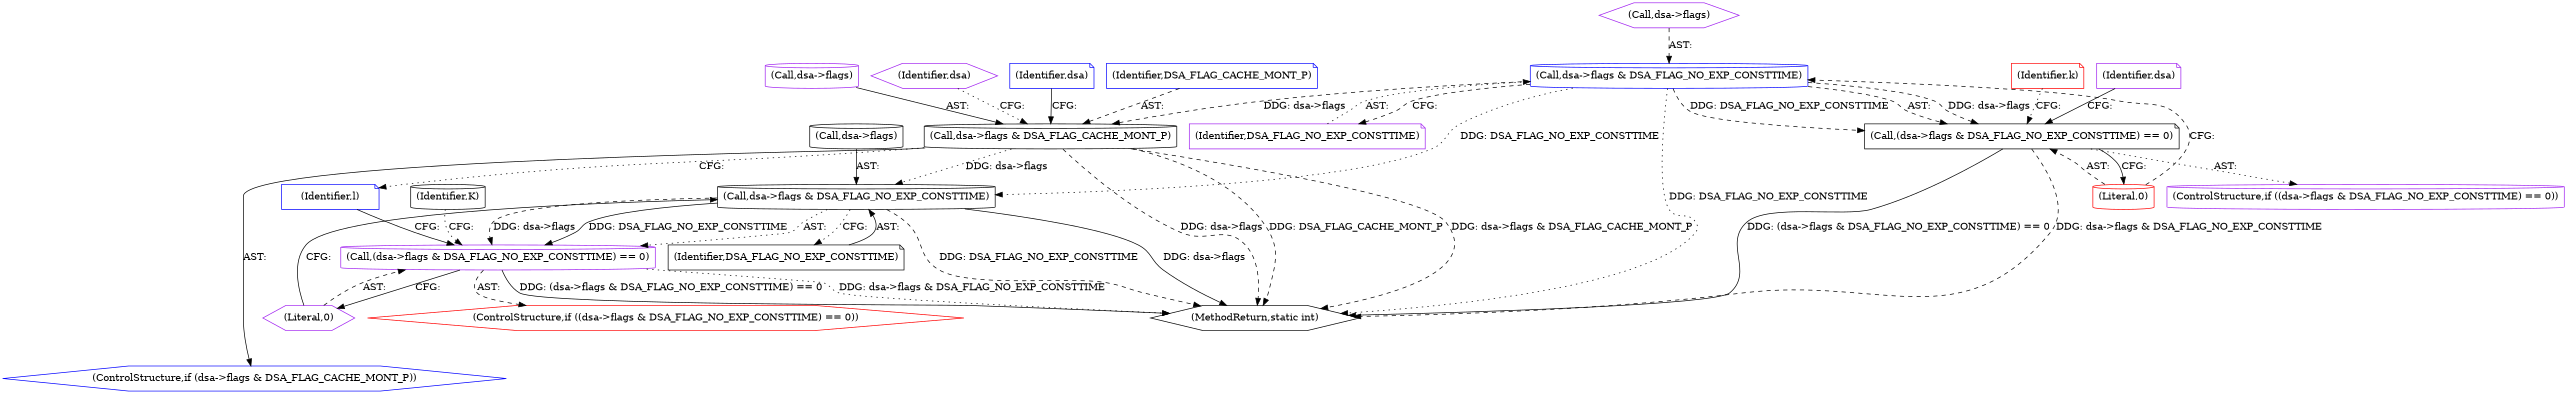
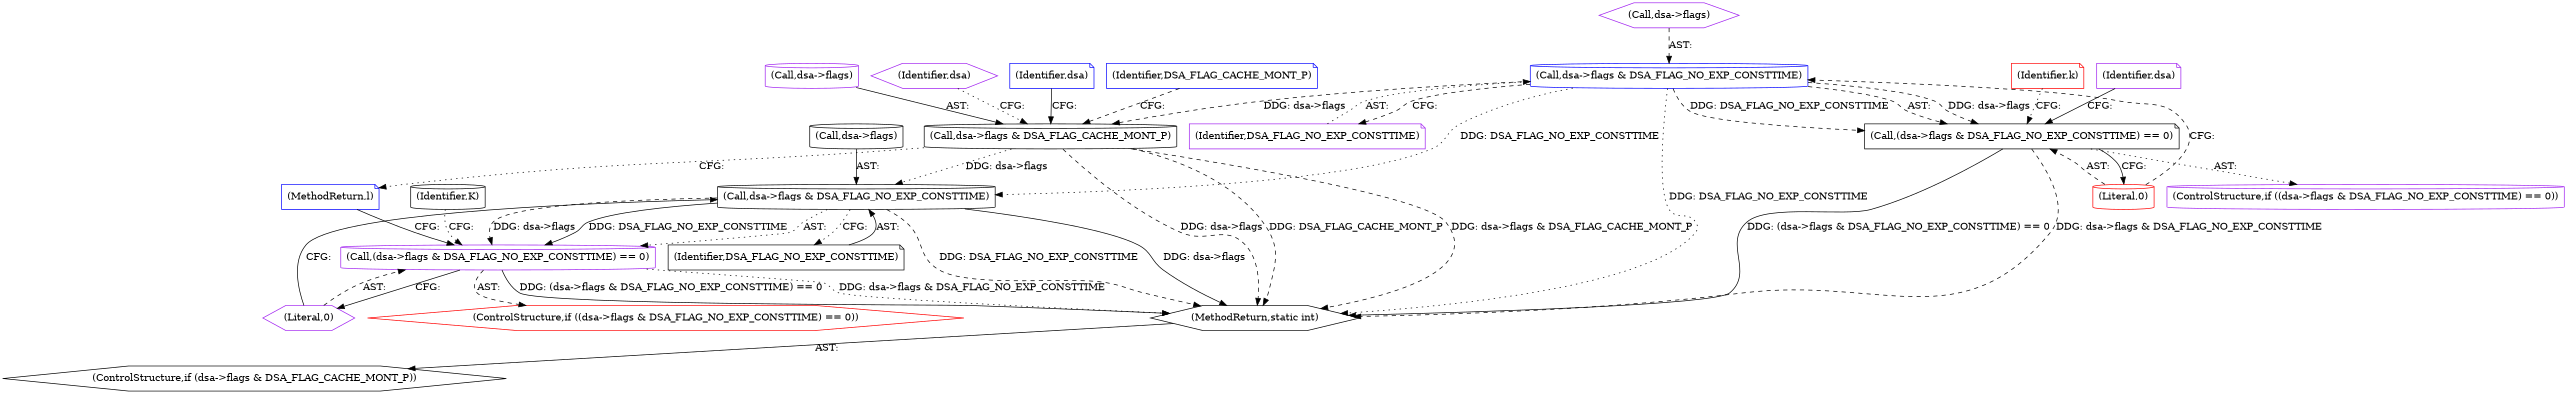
edge "(Identifier,DSA_FLAG_CACHE_MONT_P)" -> "(Call,dsa->flags & DSA_FLAG_CACHE_MONT_P)": label "AST: " -> "CFG: "
edge "(Call,dsa->flags & DSA_FLAG_CACHE_MONT_P)" -> "(ControlStructure,if (dsa->flags & DSA_FLAG_CACHE_MONT_P))": now "(MethodReturn,static int)" -> "(ControlStructure,if (dsa->flags & DSA_FLAG_CACHE_MONT_P))"
node "(Identifier,l)": label "(Identifier,l)" -> "(MethodReturn,l)"
node "(ControlStructure,if (dsa->flags & DSA_FLAG_CACHE_MONT_P))": color blue -> black
